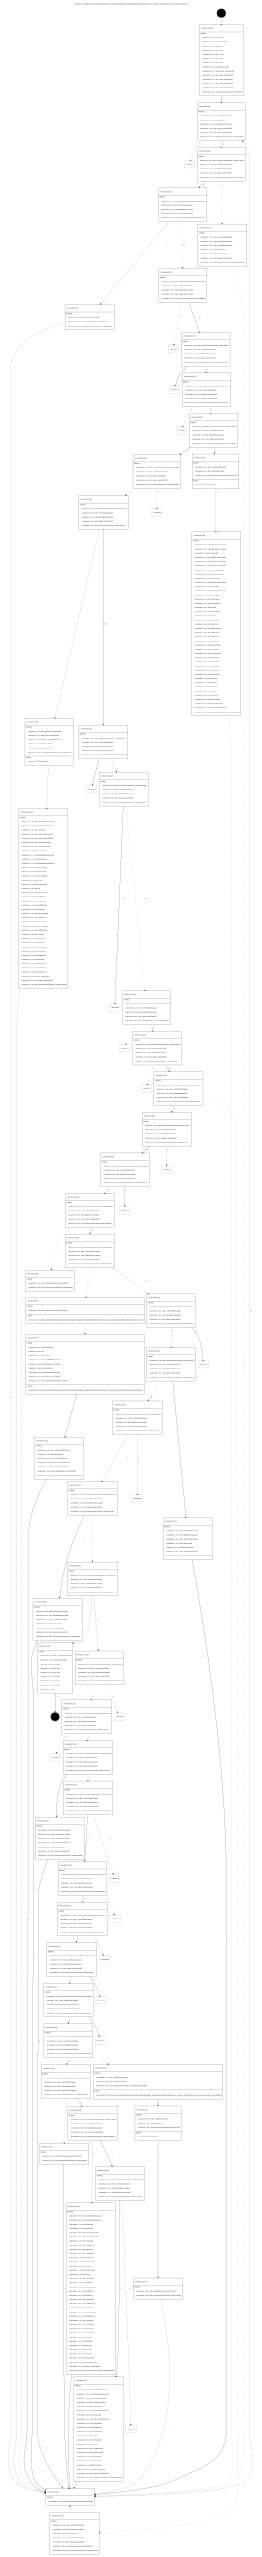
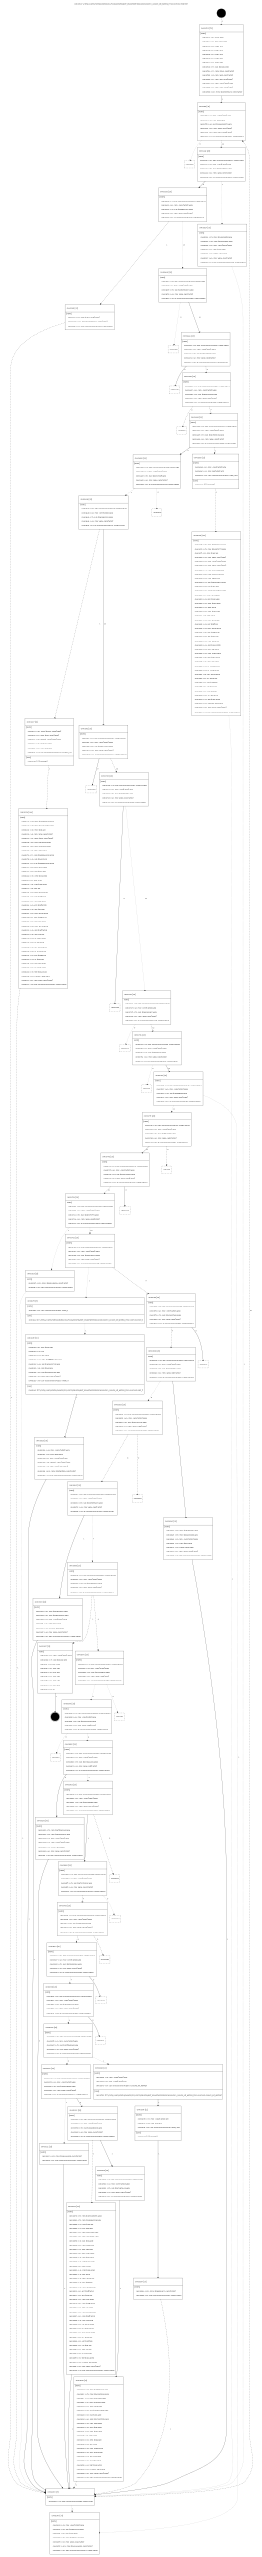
node "0x4019ca": removed
edge "0x401d49 [34]" -> "0x4022b4 [5]": reversed
